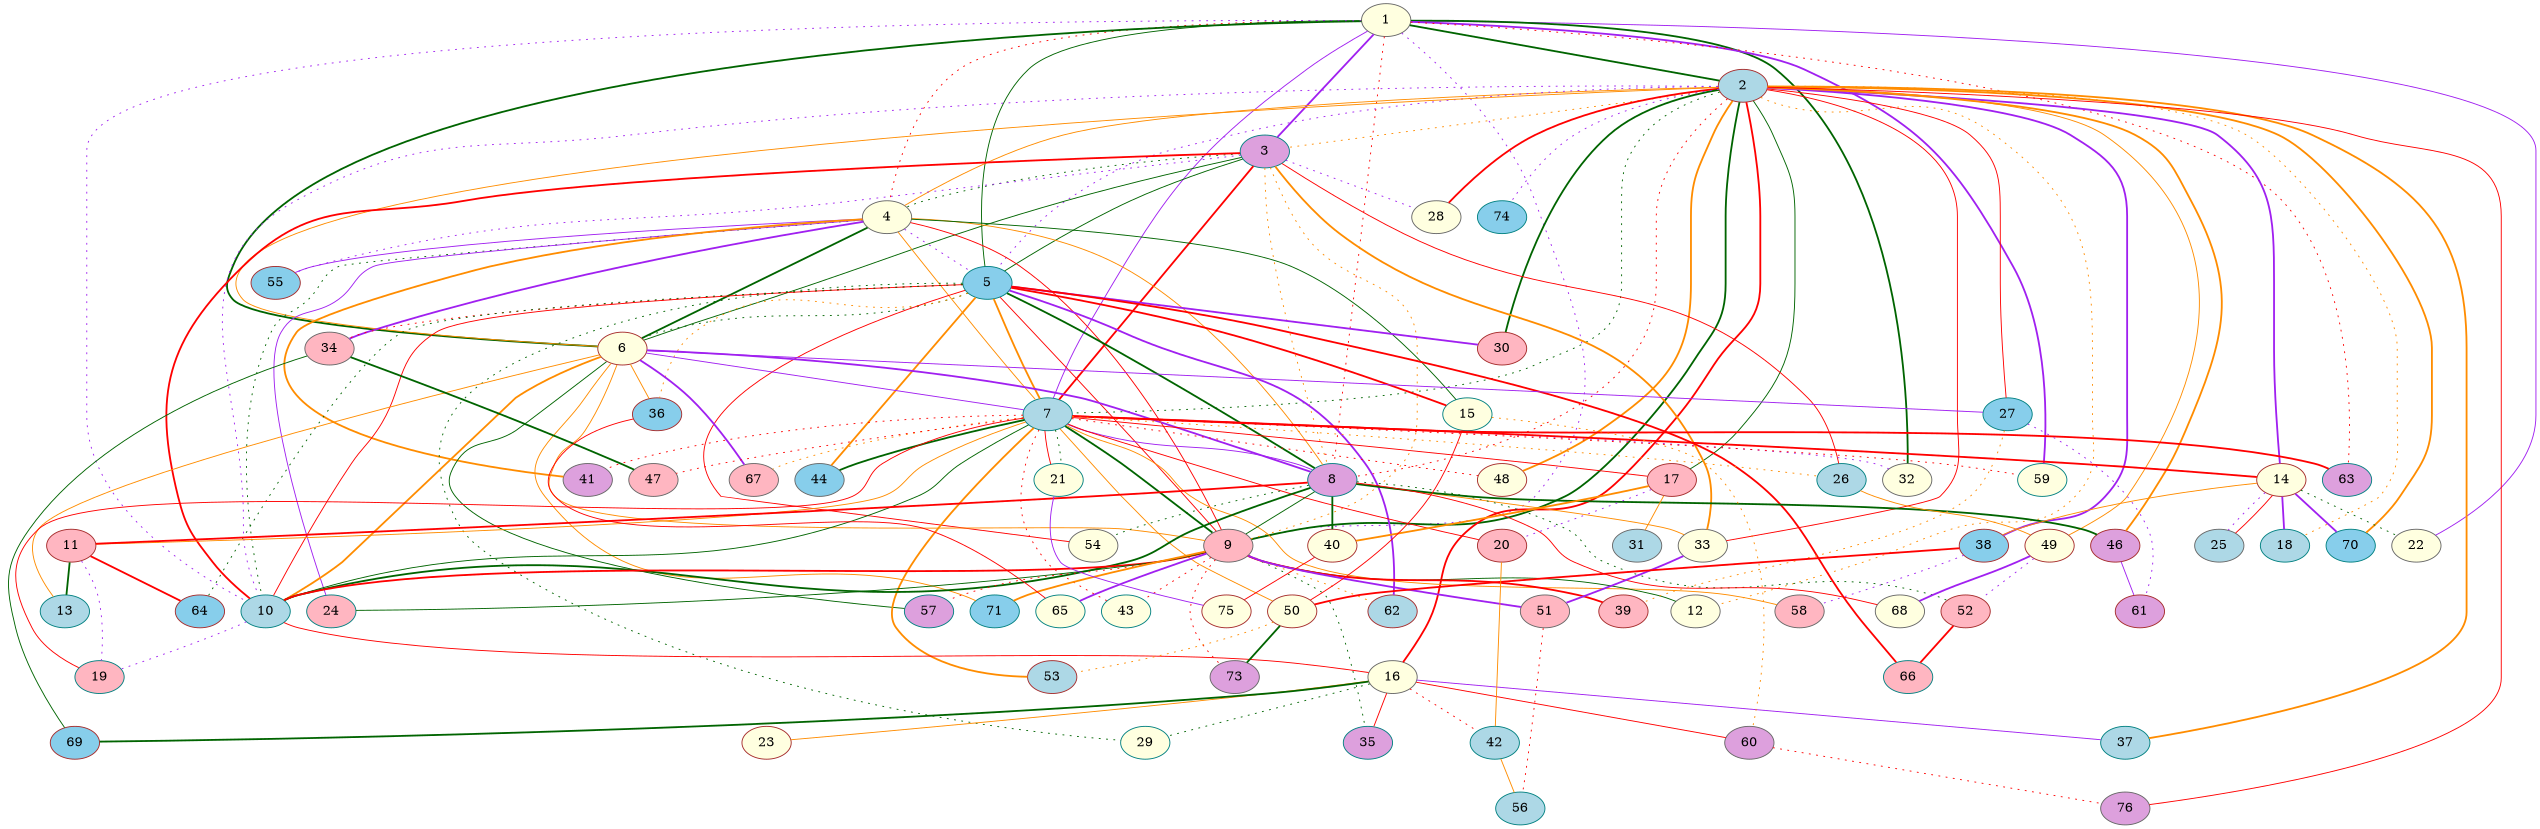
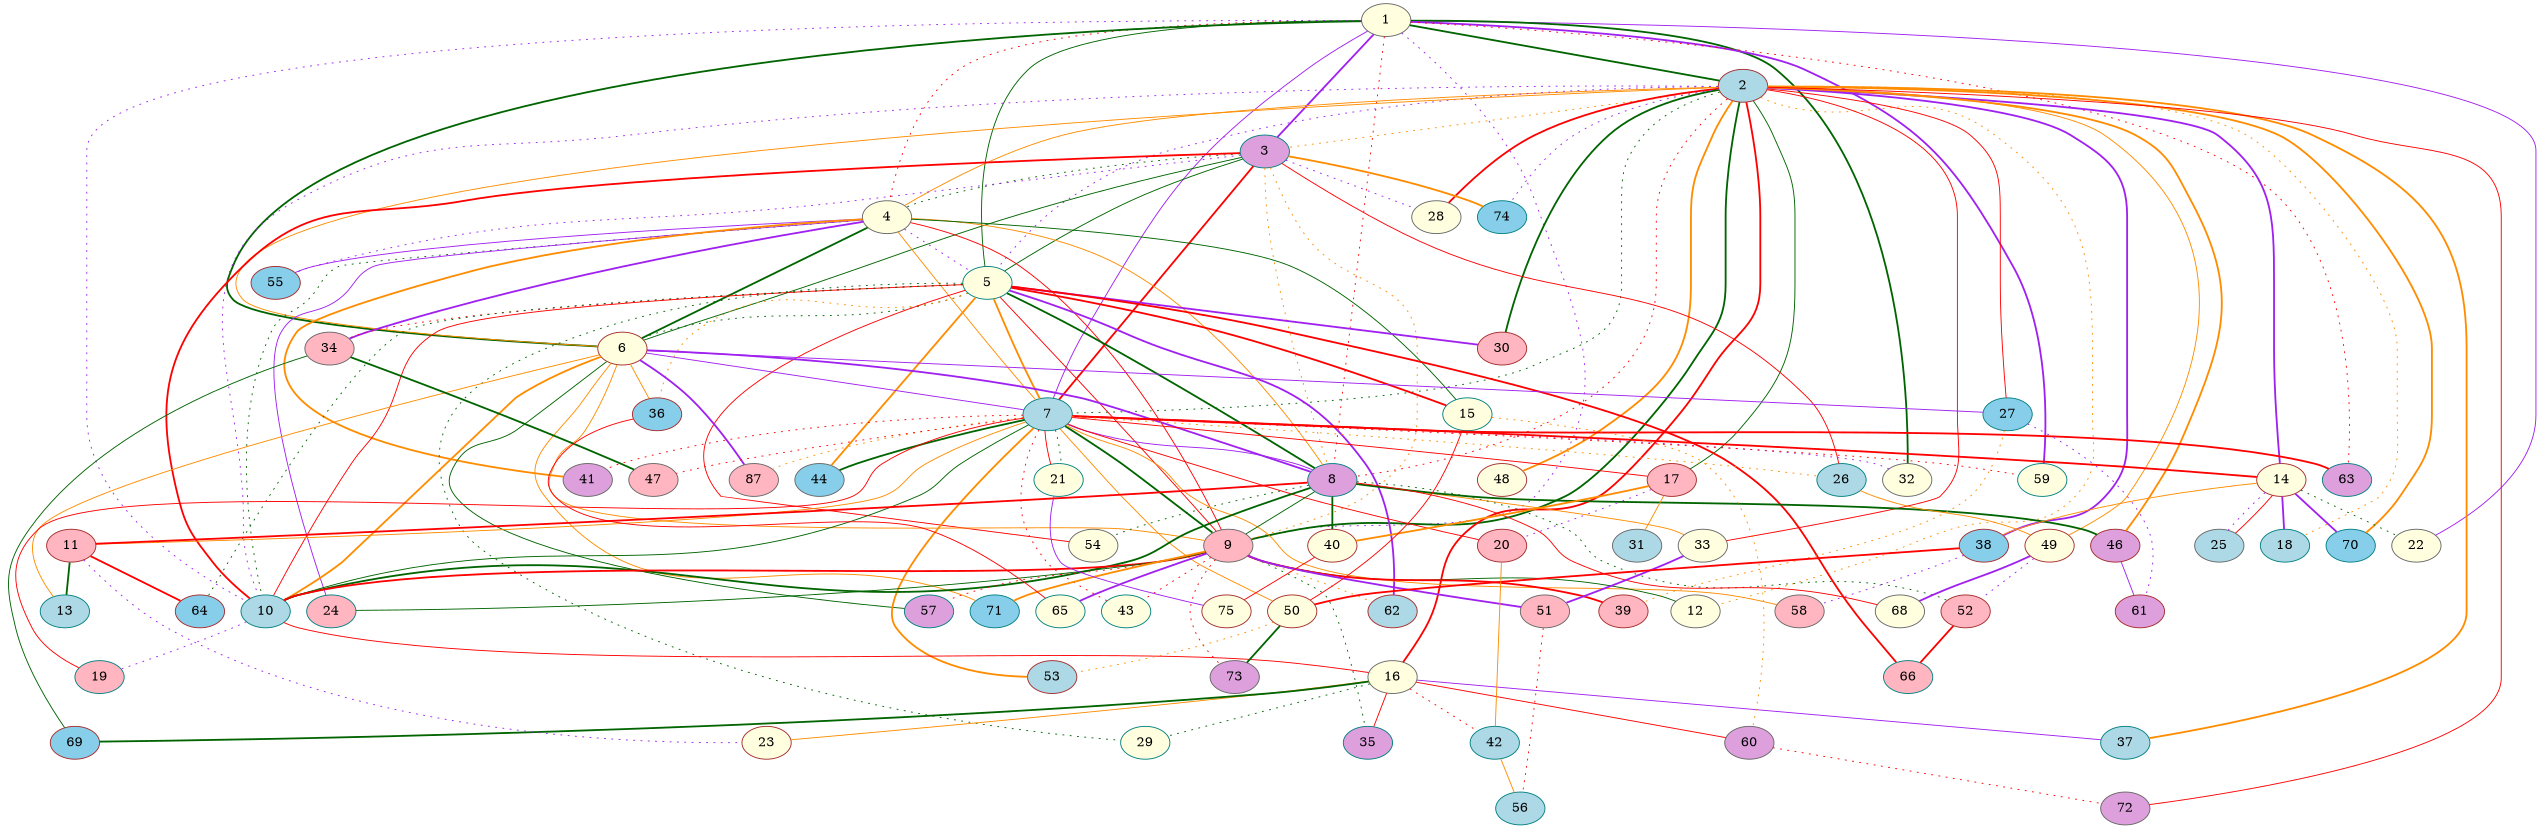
node "5": fillcolor skyblue -> lightyellow
edge "3" -- "33": now "3" -- "74"
edge "7" -- "48": removed
node "67": label "67" -> "87"
edge "11" -- "19": now "11" -- "23"
node "76": label "76" -> "72"
